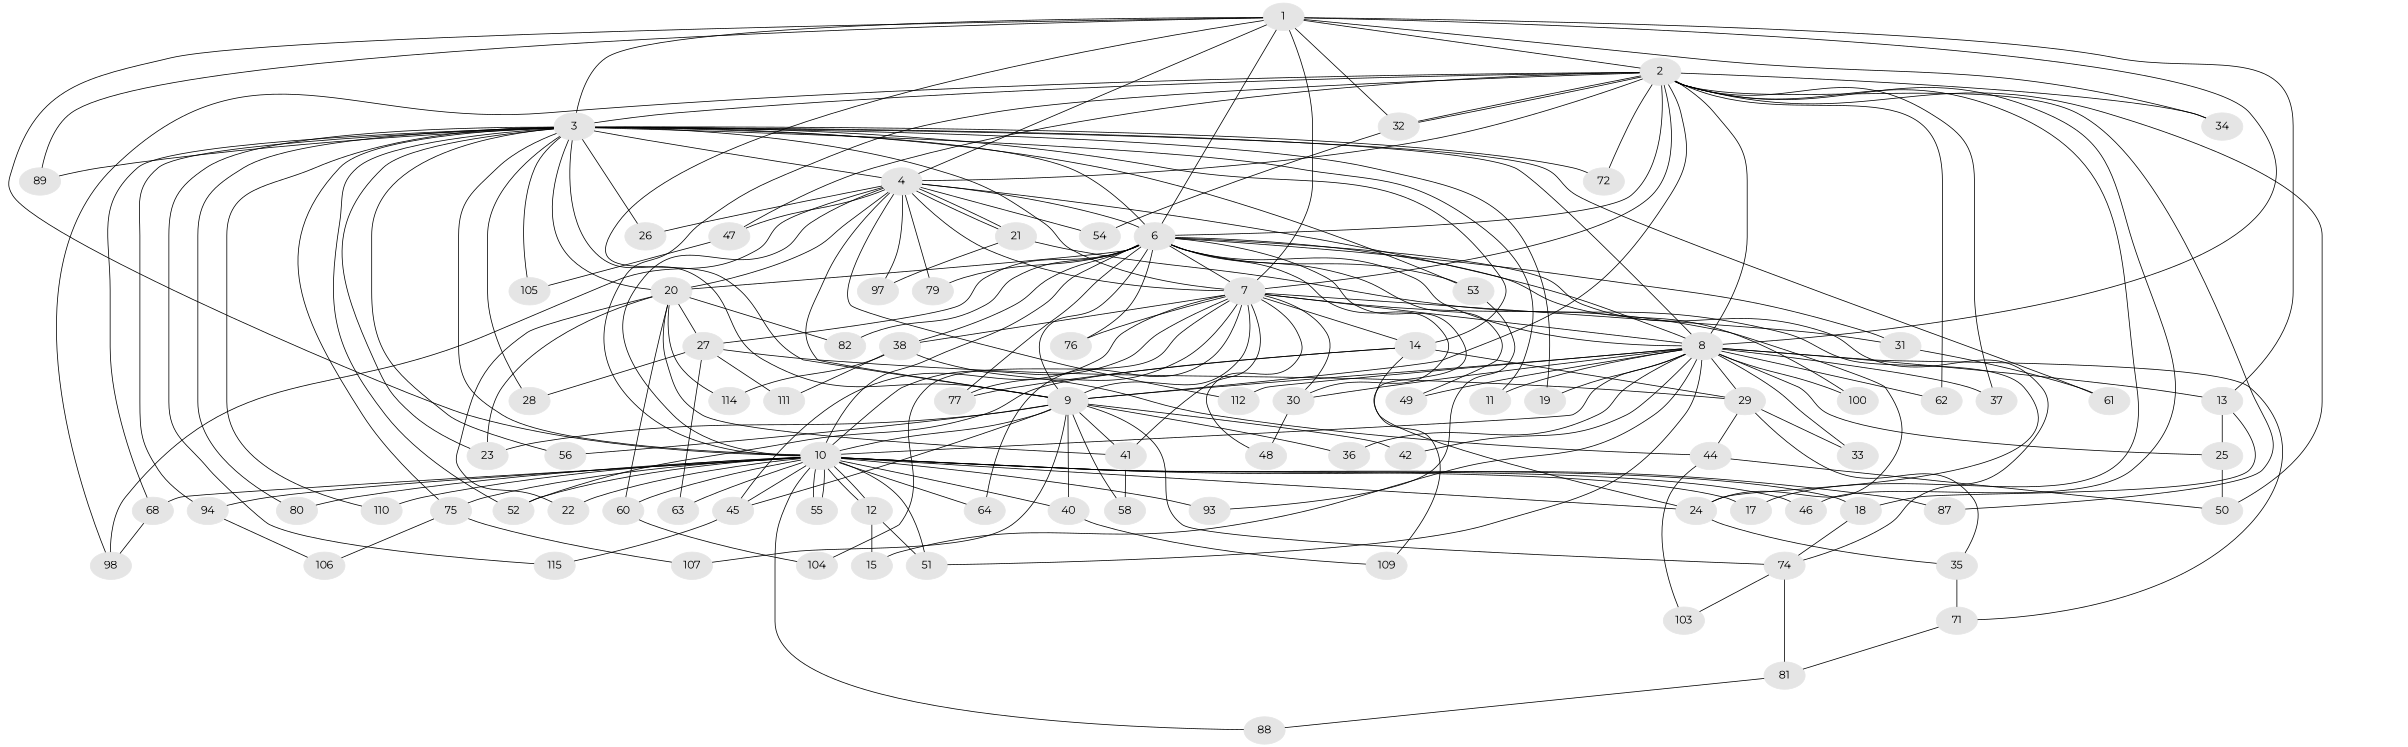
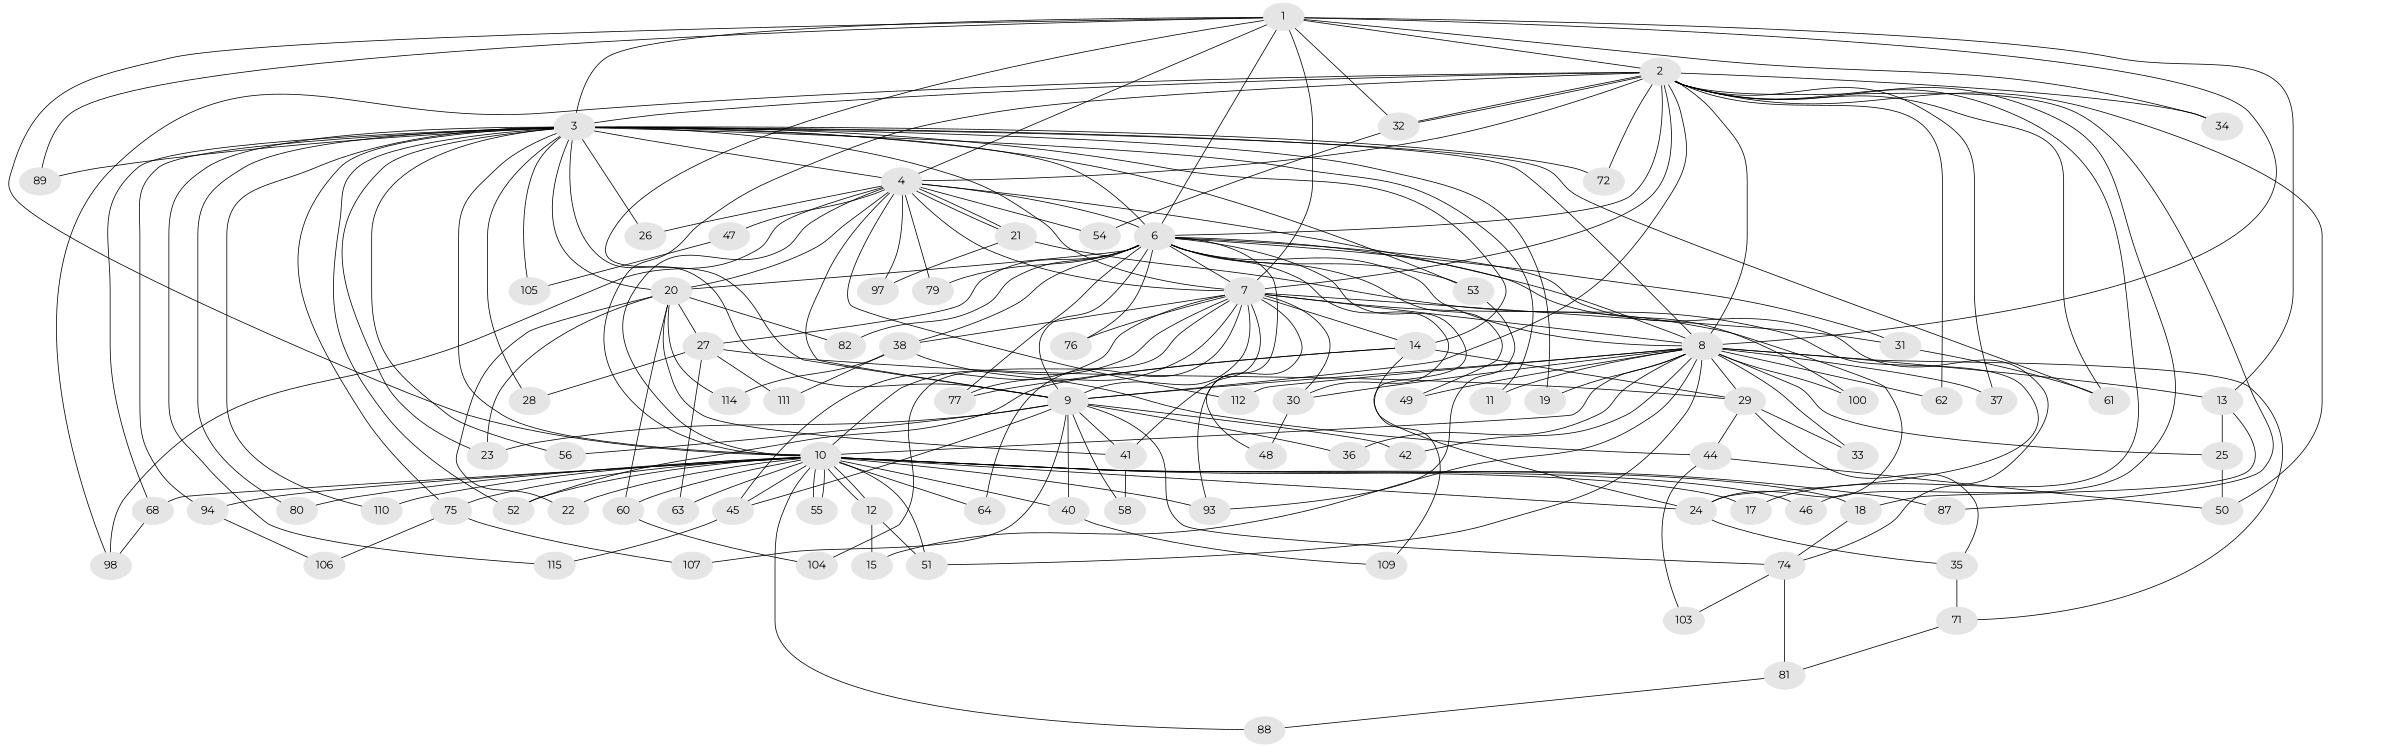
edge "2" -- "47": now "2" -- "61"
edge "6" -- "10": now "6" -- "93"
edge "9" -- "10": removed
